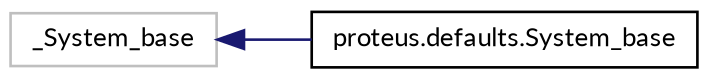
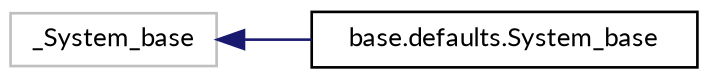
node "proteus.defaults.System_base": label "proteus.defaults.System_base" -> "base.defaults.System_base"
